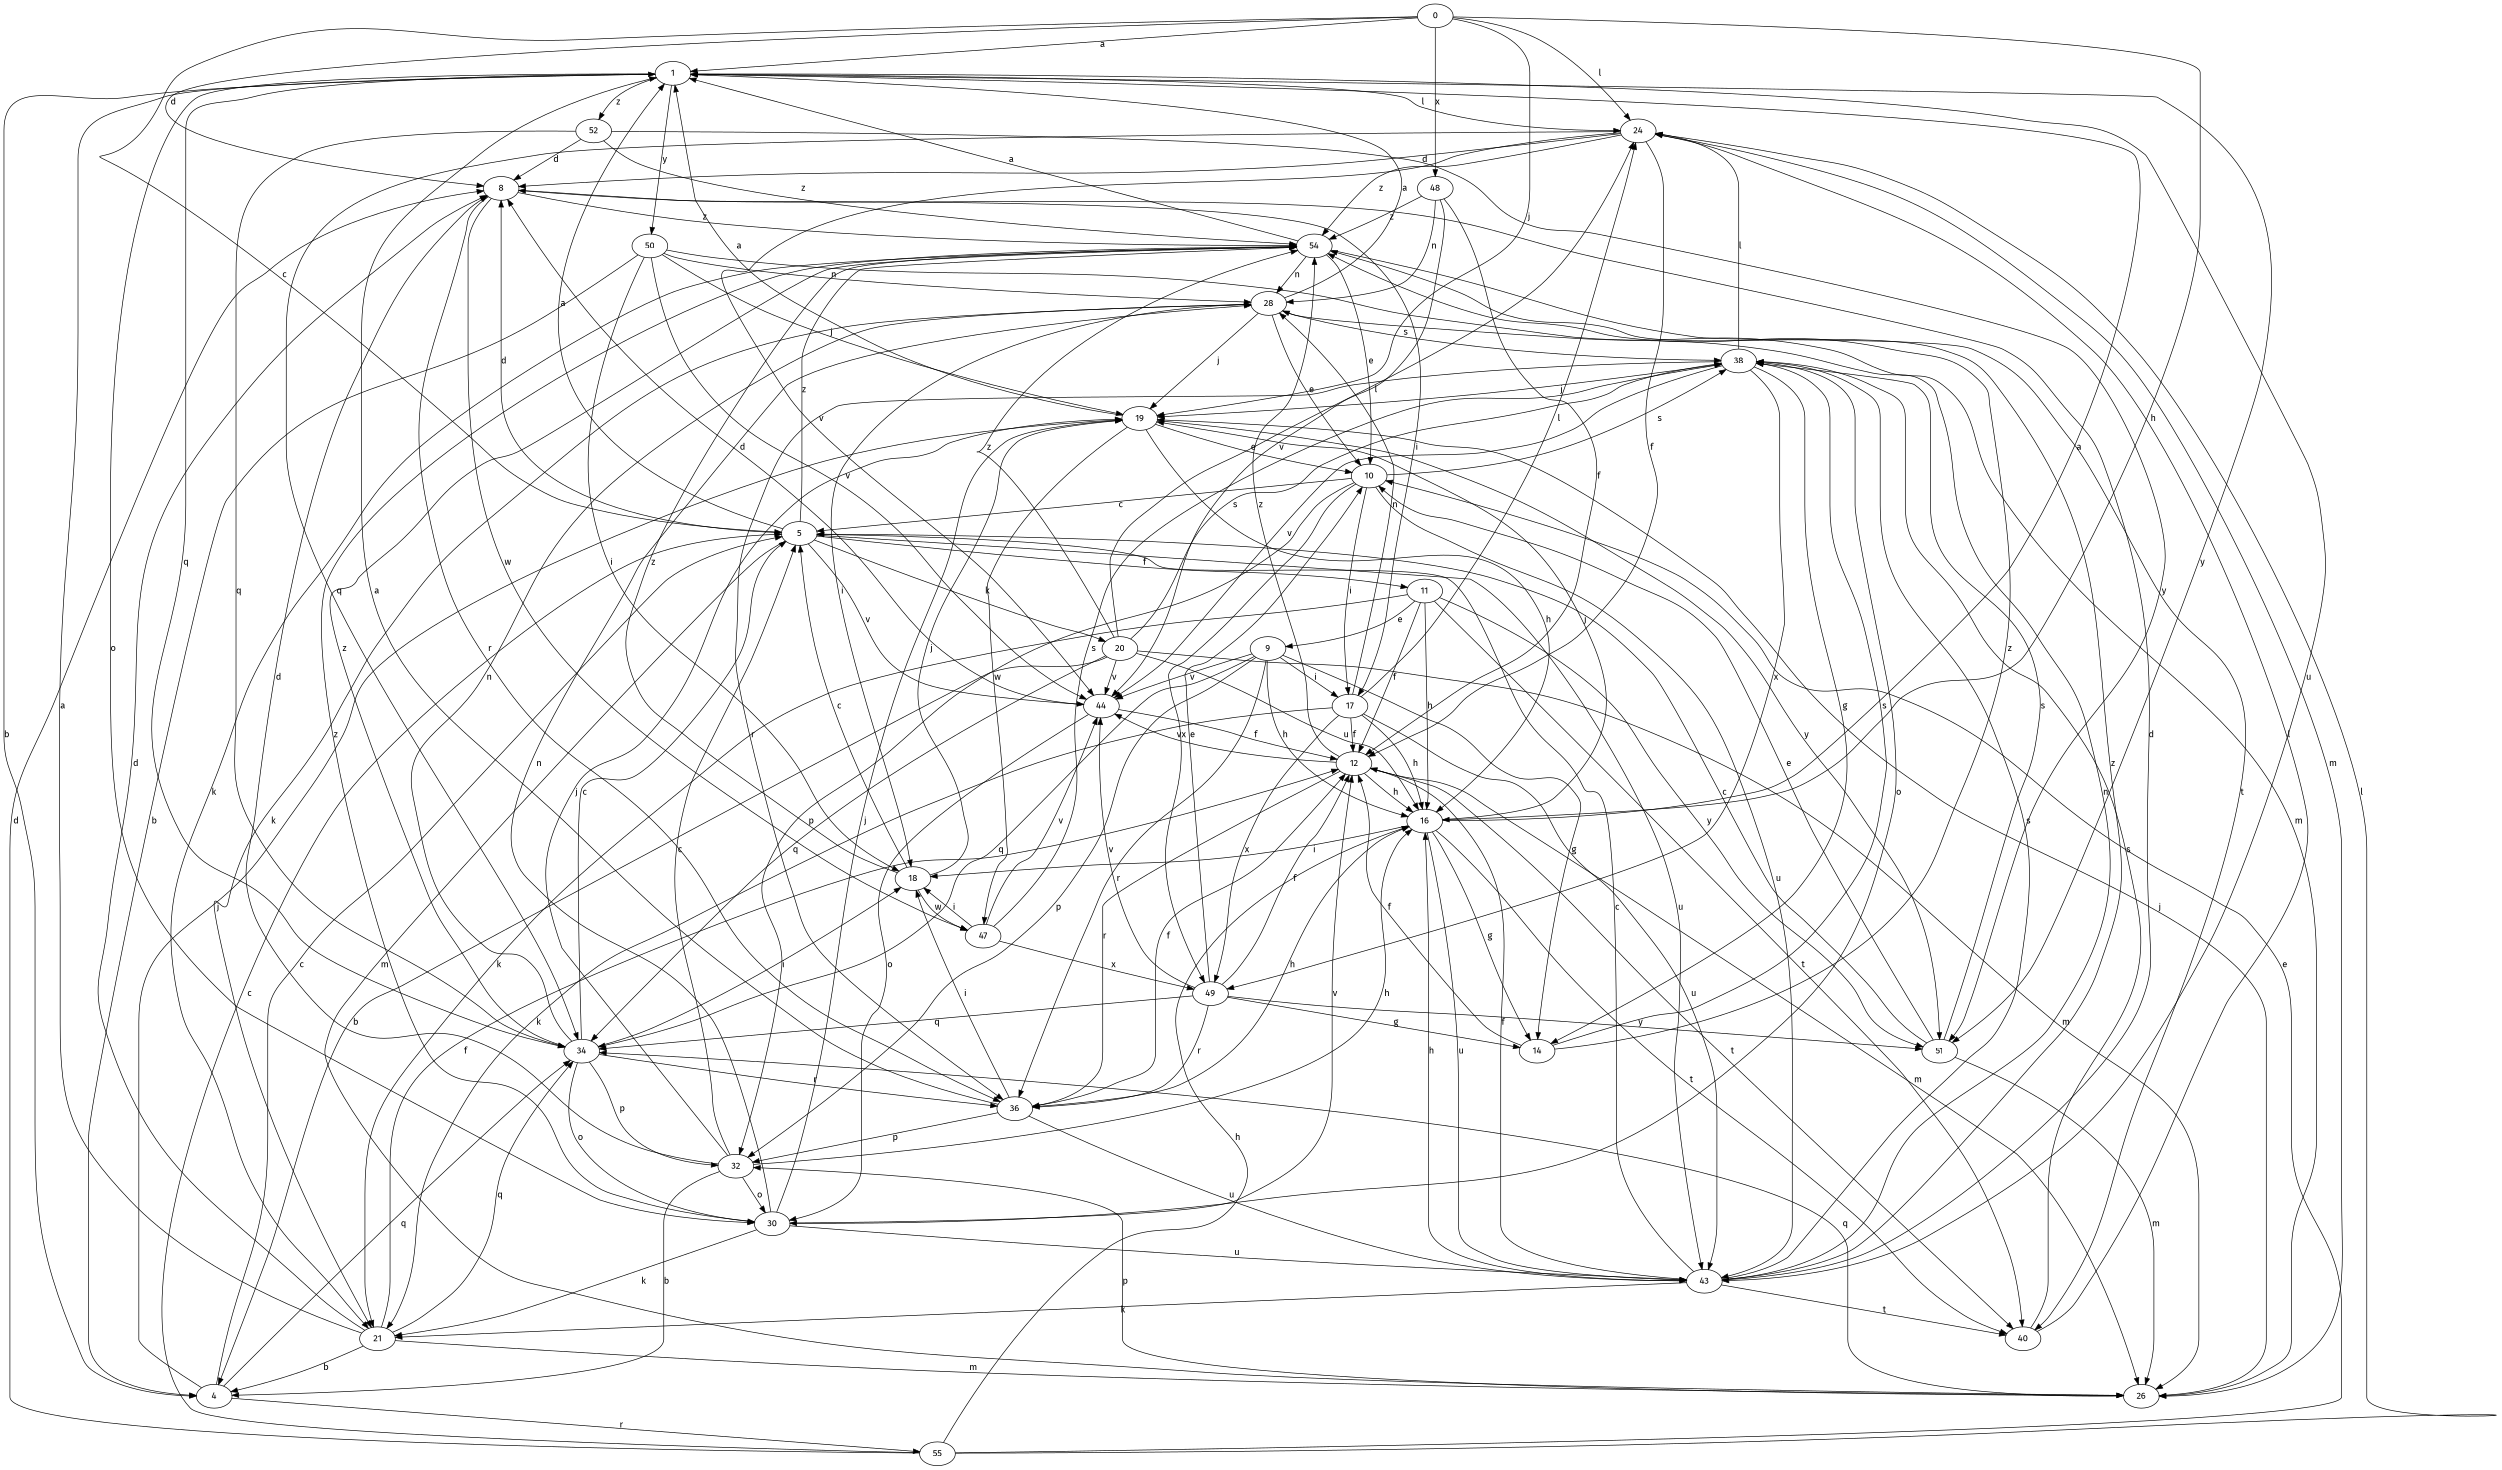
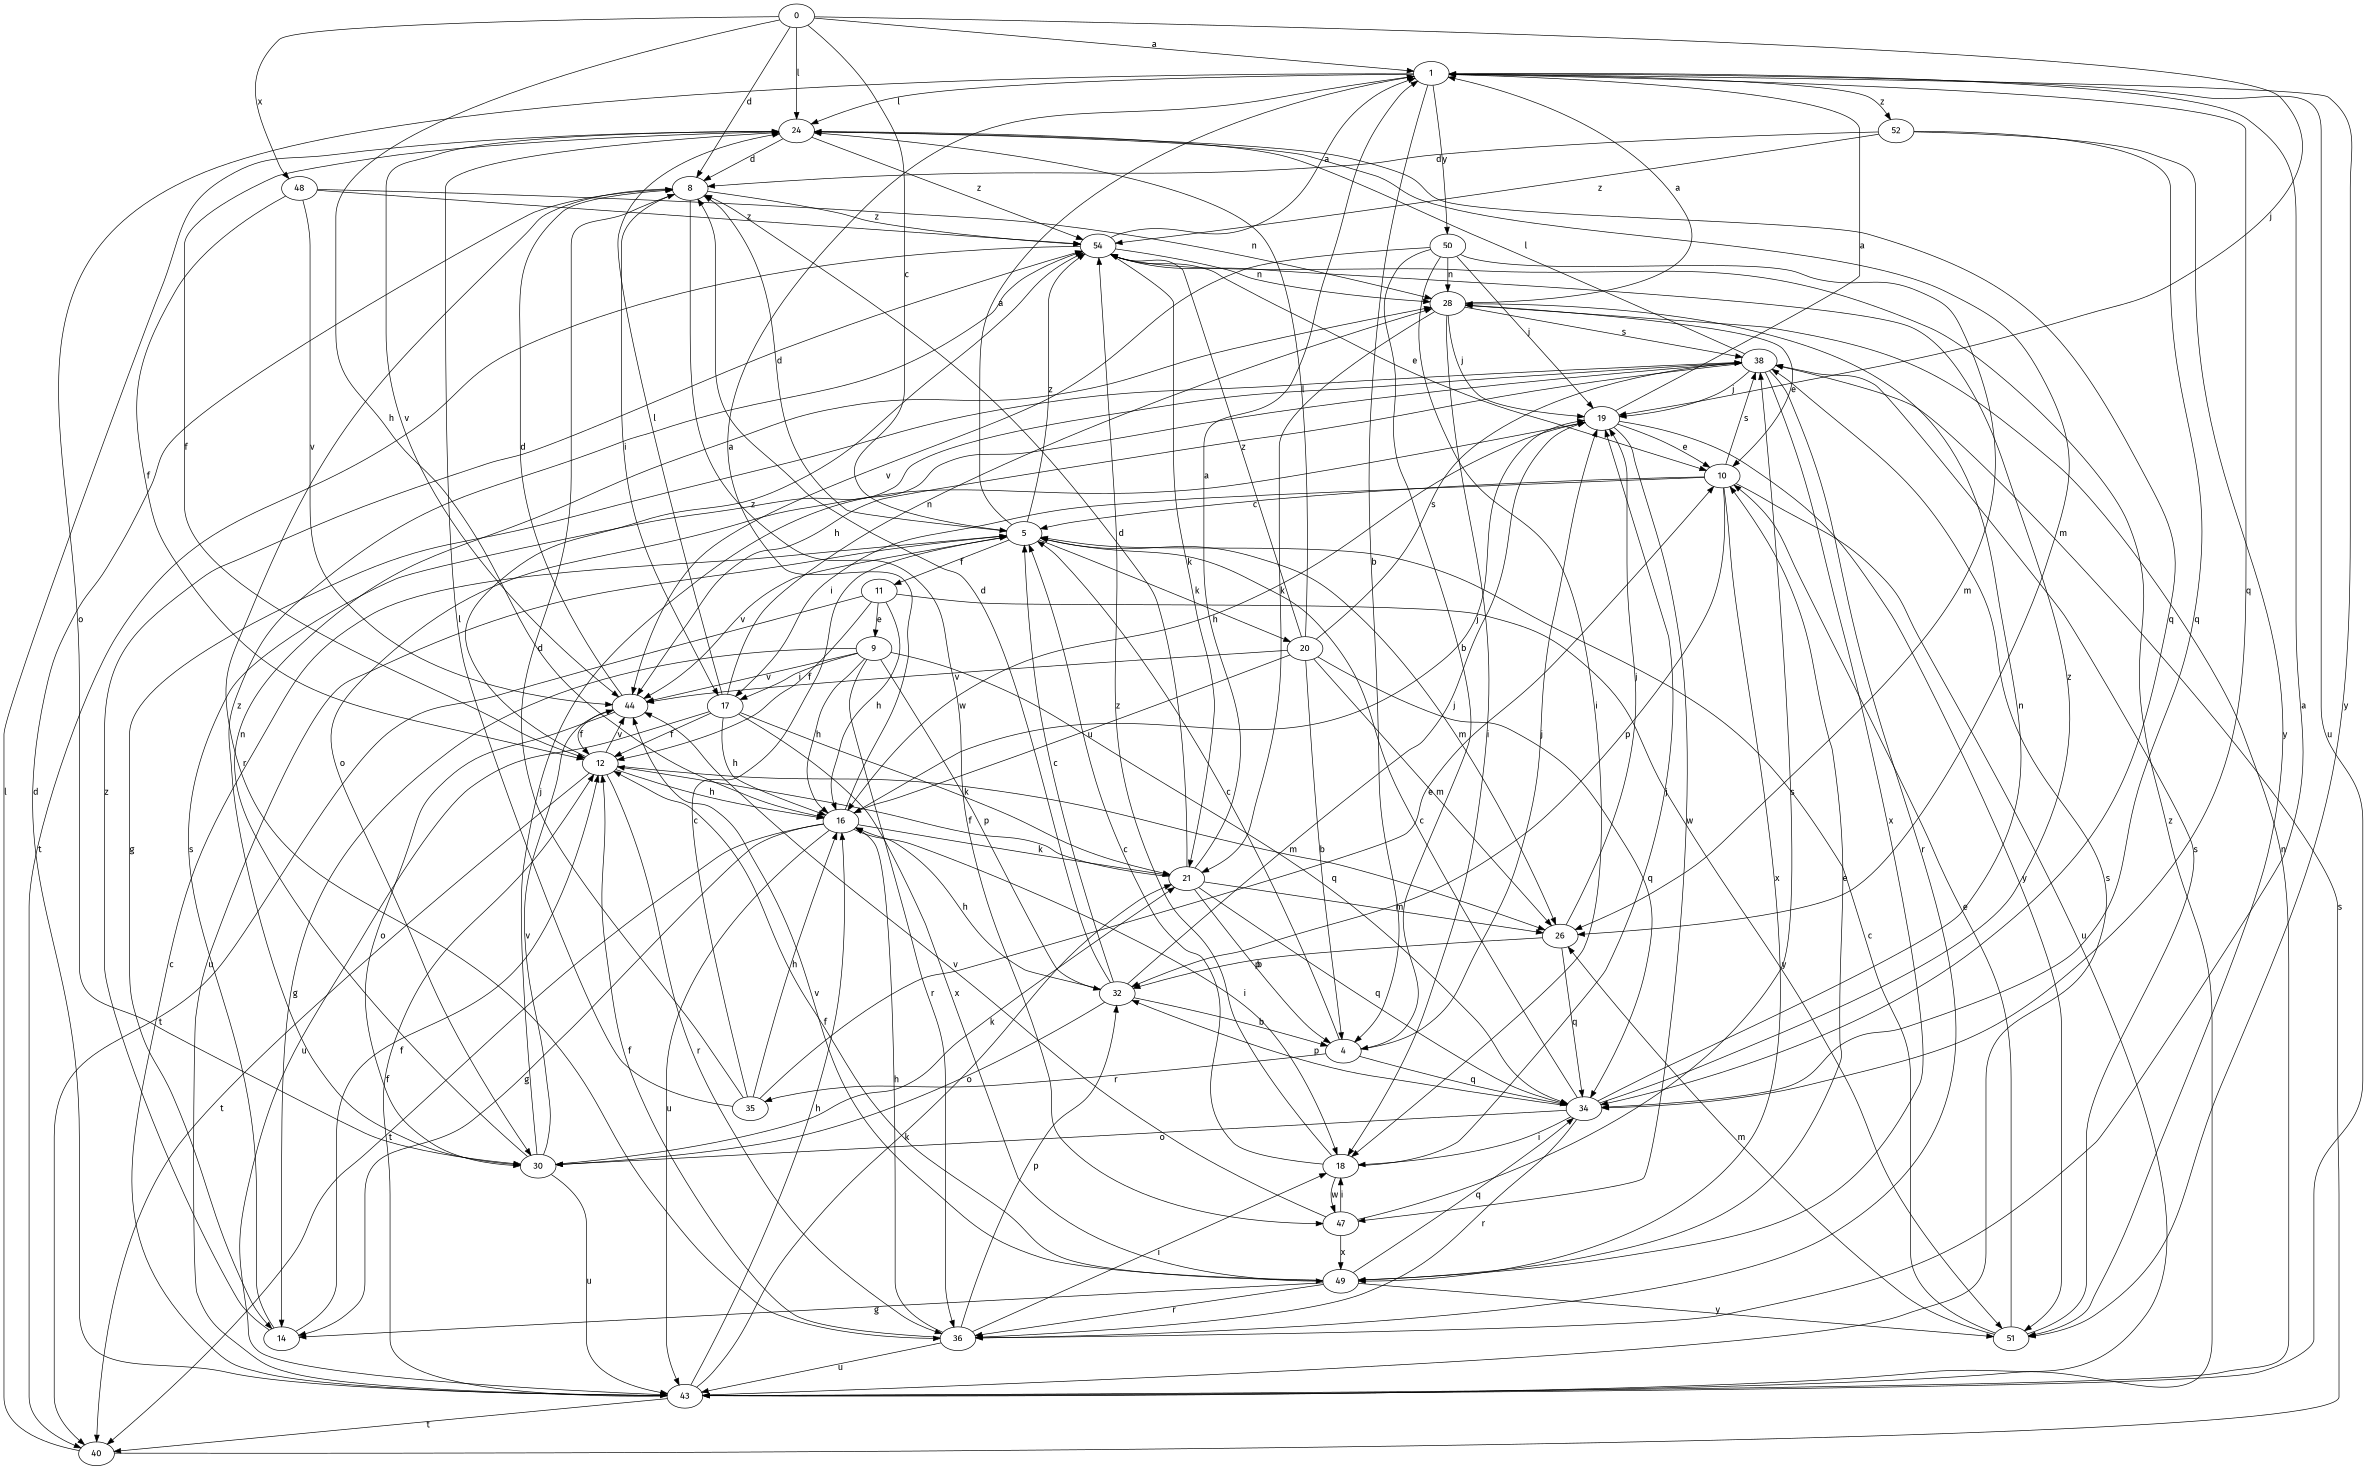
edge "38" -> "44": label "v" -> "h"
edge "11" -> "21": now "16" -> "21"
edge "30" -> "12": now "30" -> "44"
node "55": label "55" -> "35"
